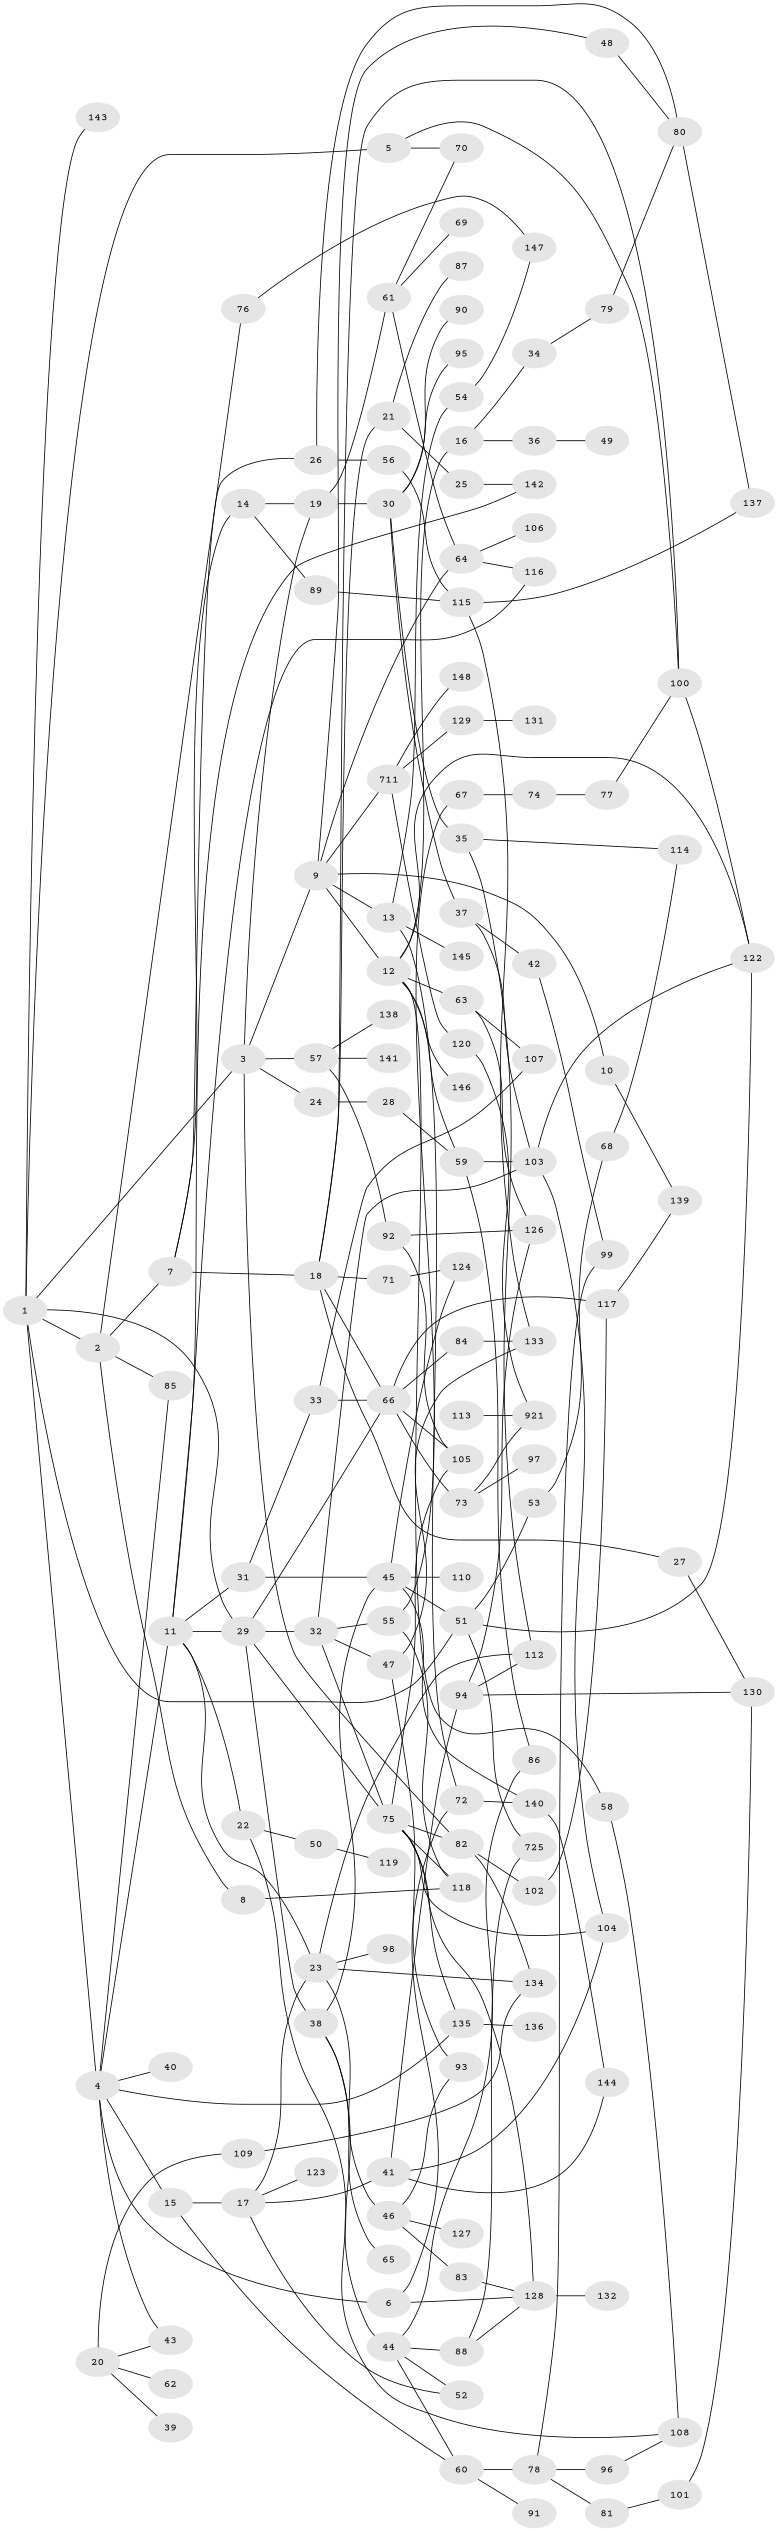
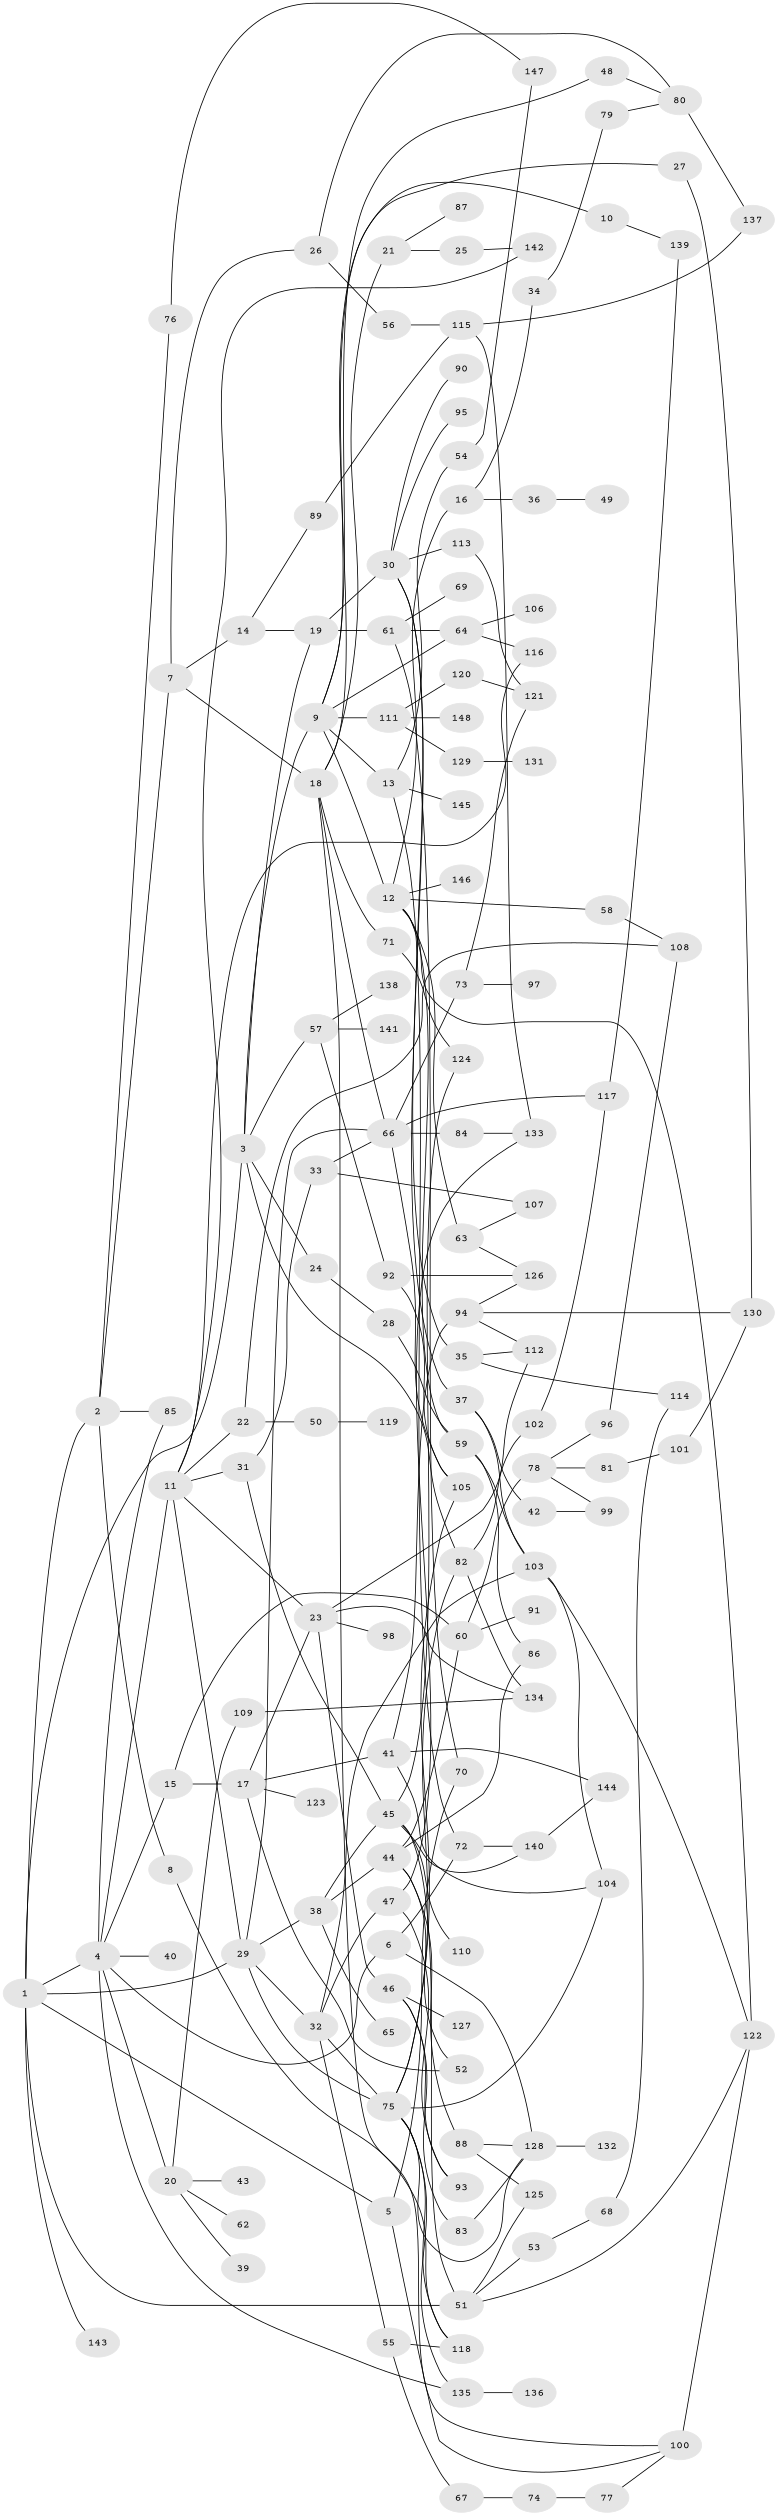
edge "113" -- "30": added
node "711": label "711" -> "111"
node "921": label "921" -> "121"
node "725": label "725" -> "125"
edge "4" -- "43": now "4" -- "20"
